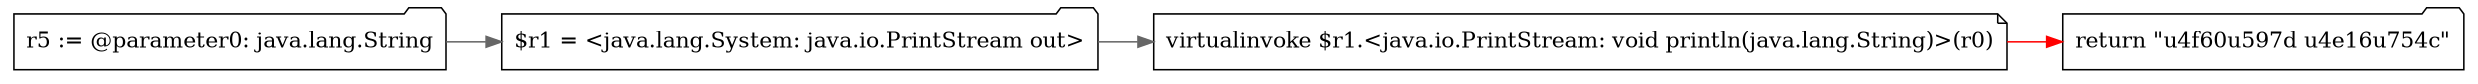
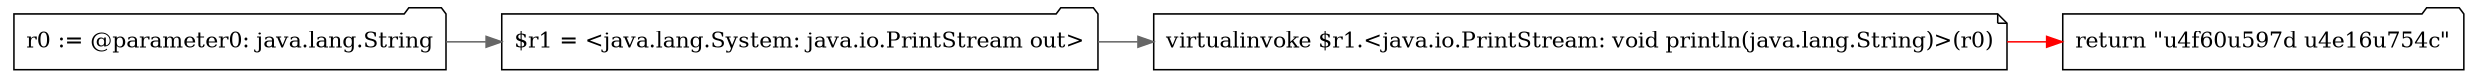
node "r5 := @parameter0: java.lang.String": label "r5 := @parameter0: java.lang.String" -> "r0 := @parameter0: java.lang.String"
